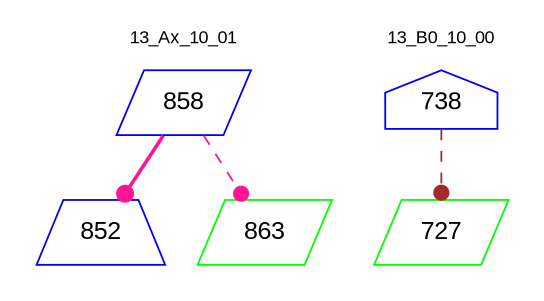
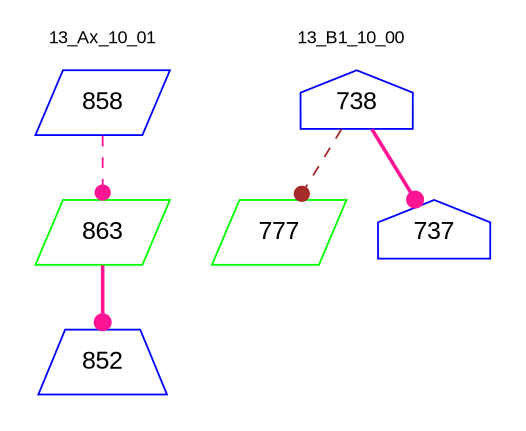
cluster "13_B0_10_00": label "13_B0_10_00" -> "13_B1_10_00"
edge "858" -> "852": now "863" -> "852"
node "737": added
node "727": label "727" -> "777"
